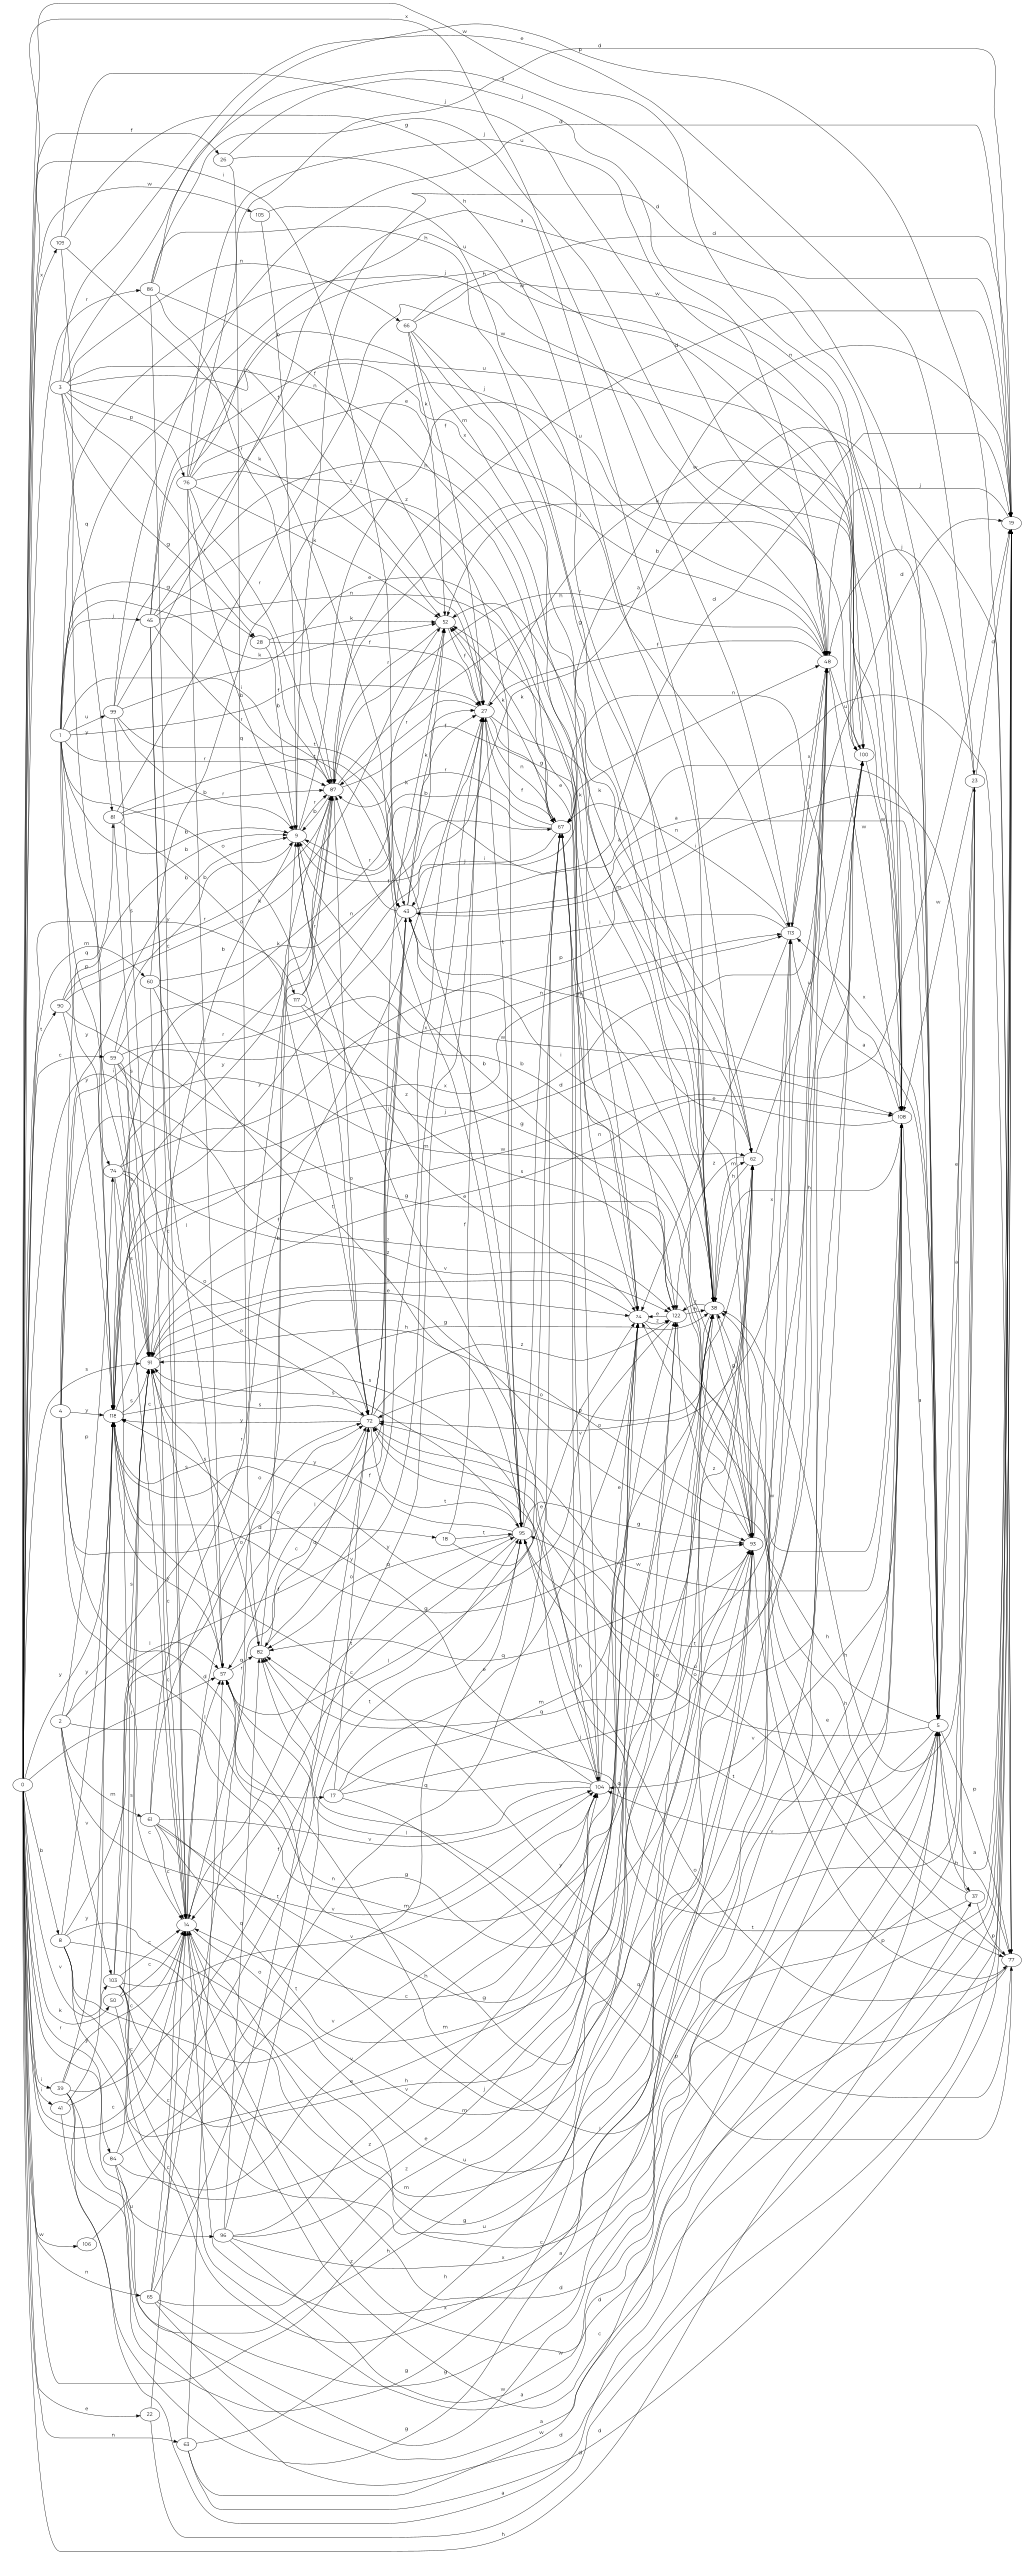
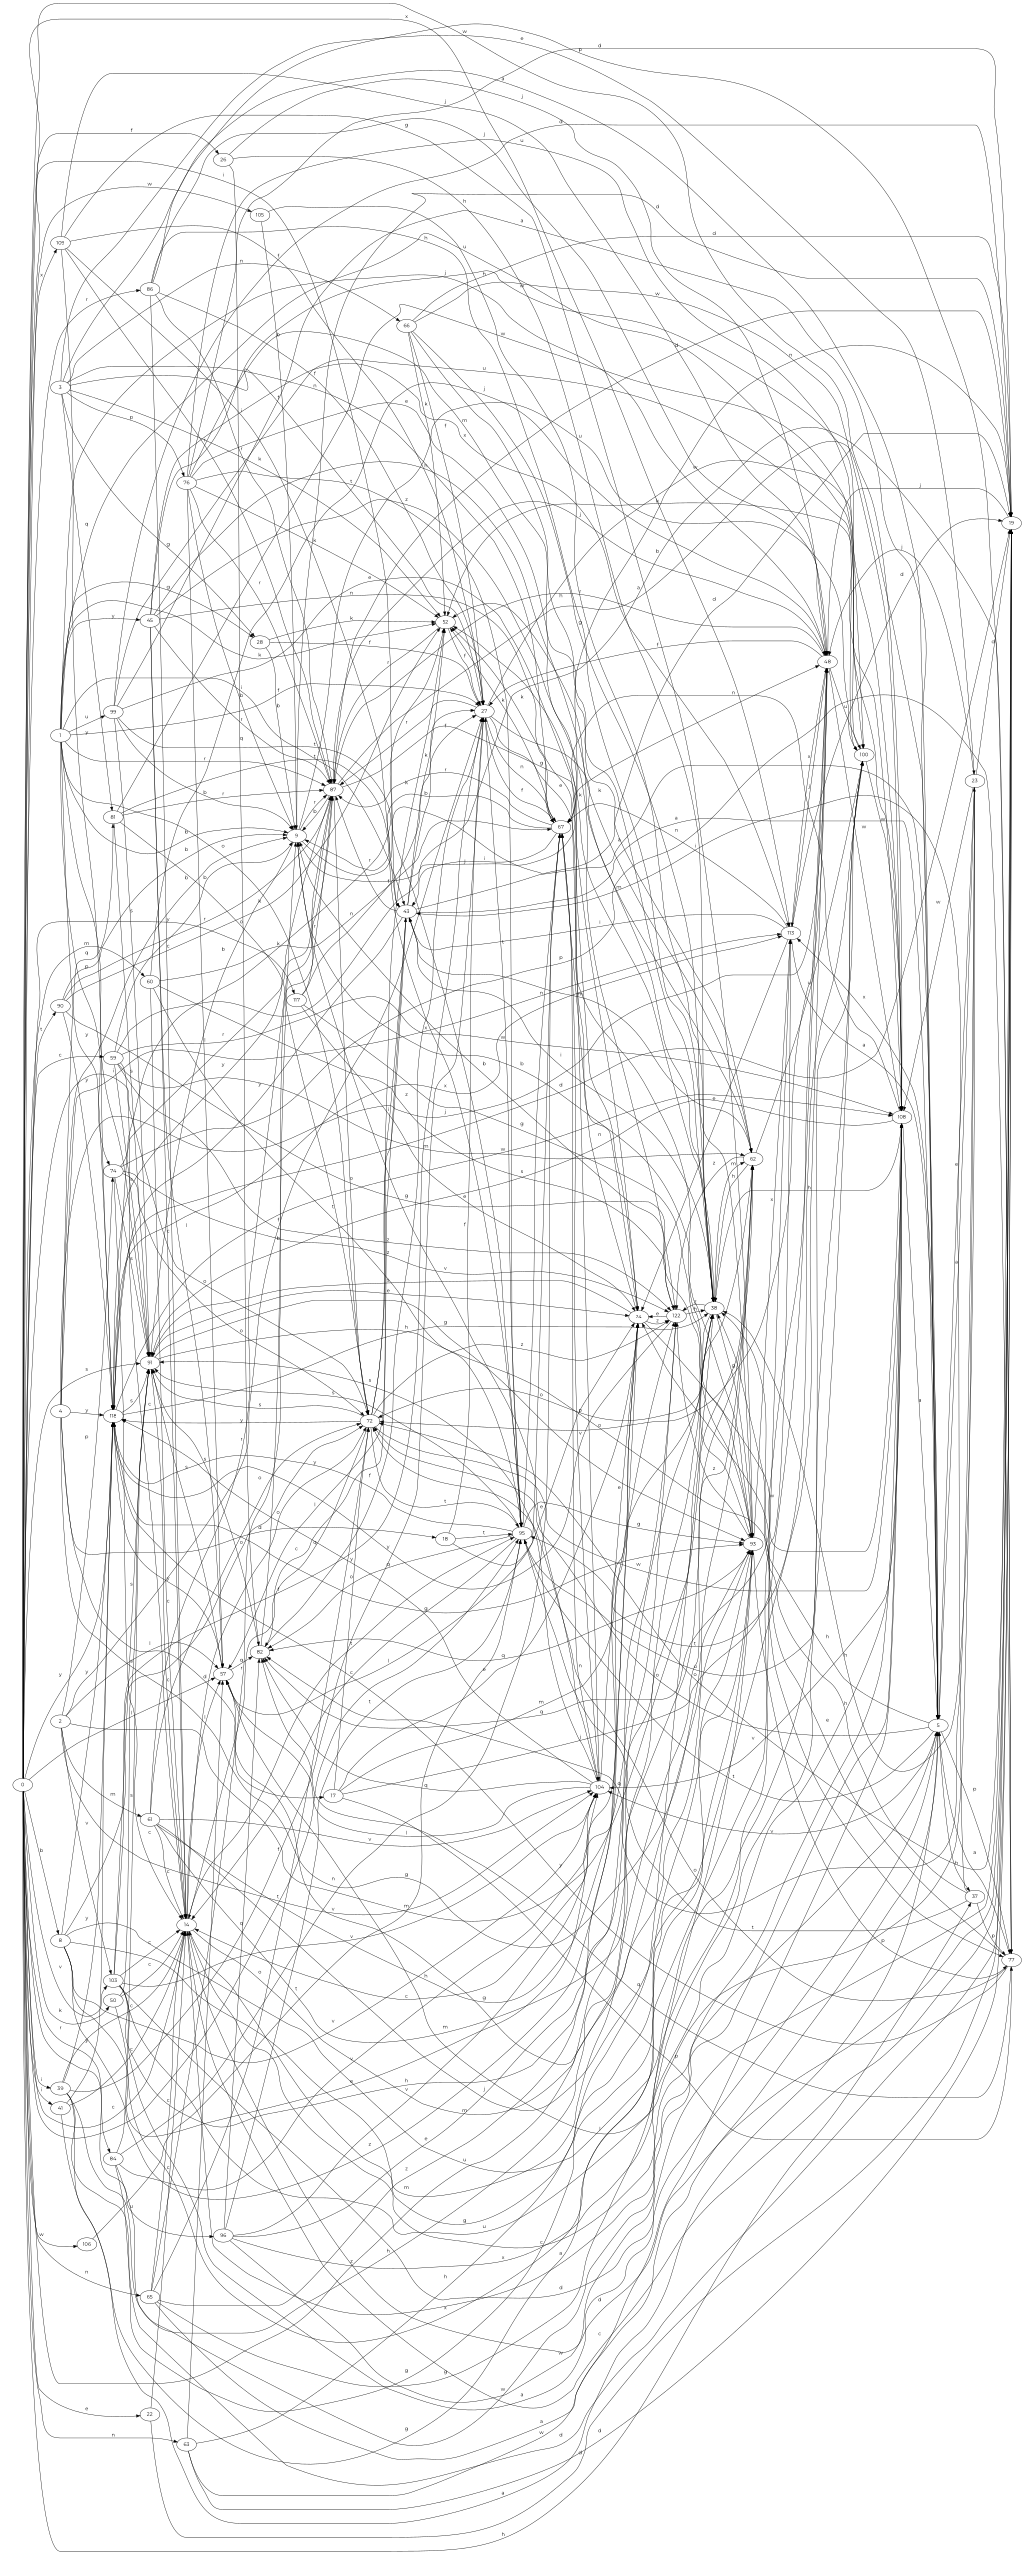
edge "109" -> "27": added, label "f"
edge "3" -> "87": now "109" -> "87"
edge "1" -> "45": label "j" -> "y"
